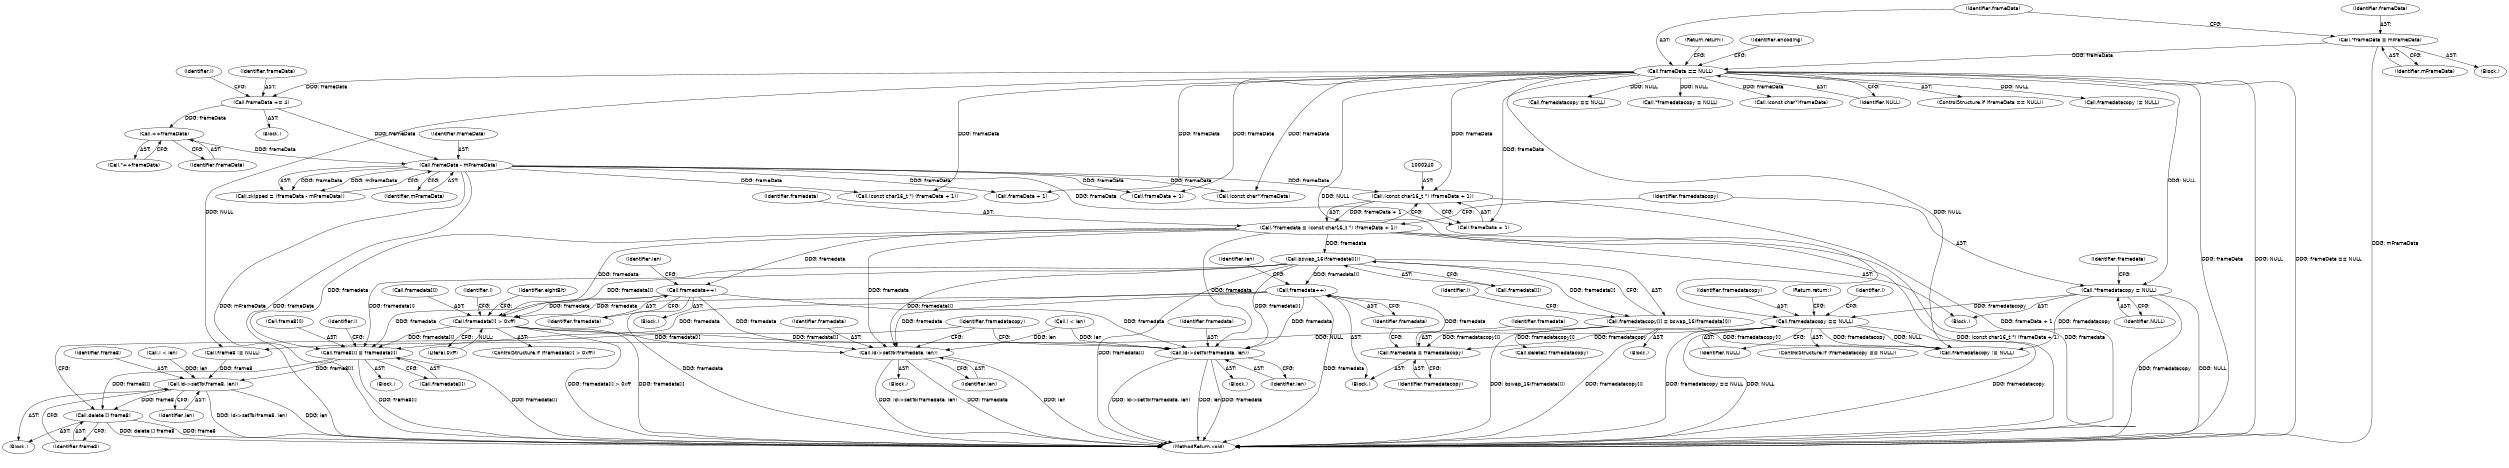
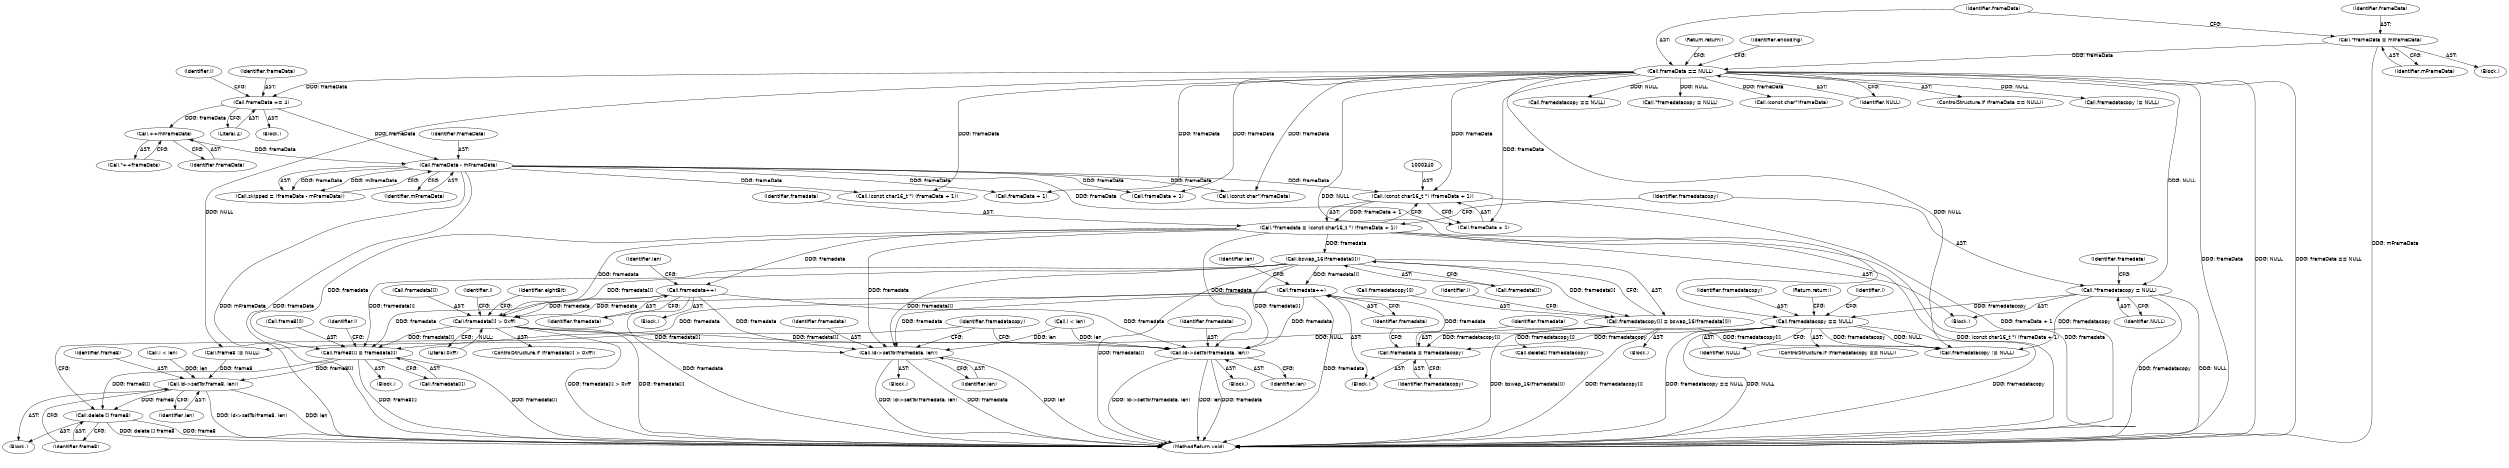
node "(Call,++frameData)": label "(Call,++frameData)" -> "(Call,++mFrameData)"
node "(Literal,4)": added
node "(Call,framedatacopy[i])": added
